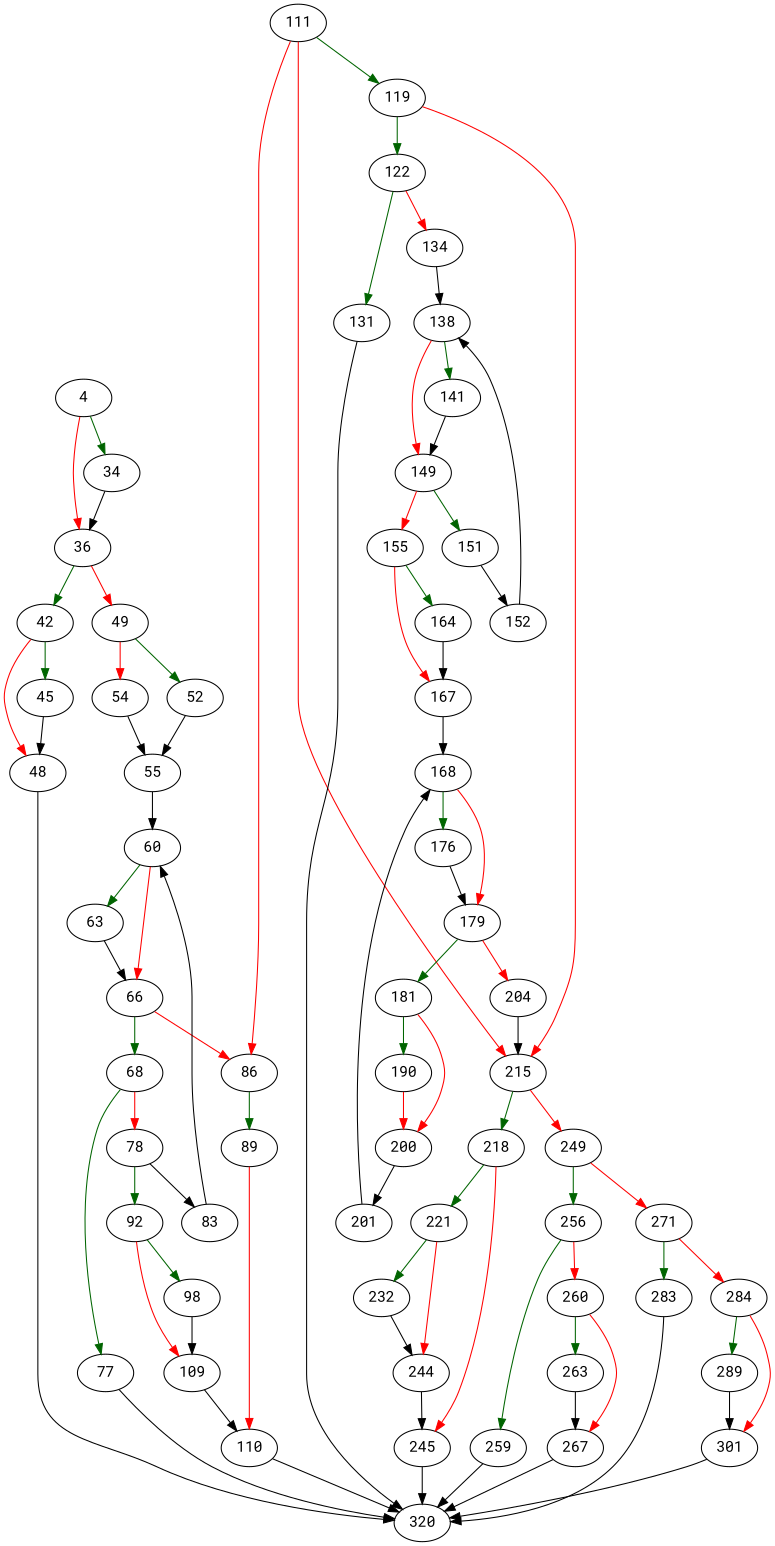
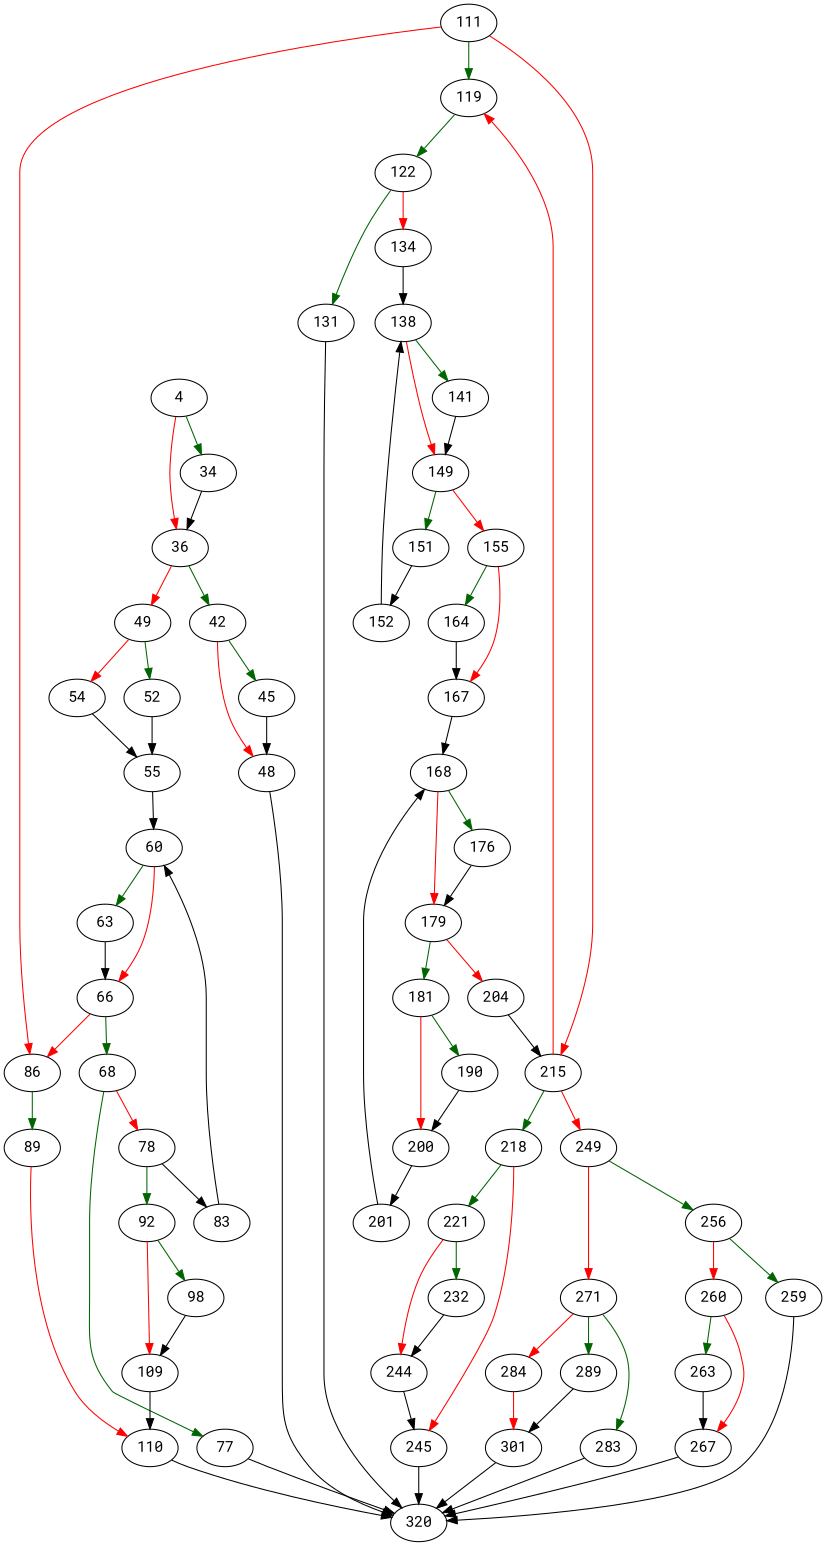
edge "119" -> "215": reversed
edge "190" -> "200": color red -> black
edge "284" -> "289": now "271" -> "289"
